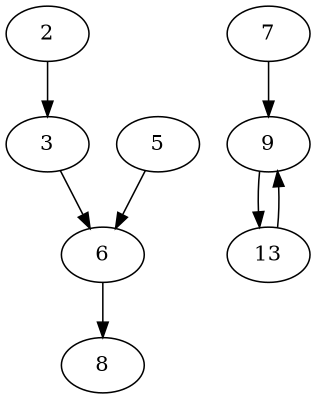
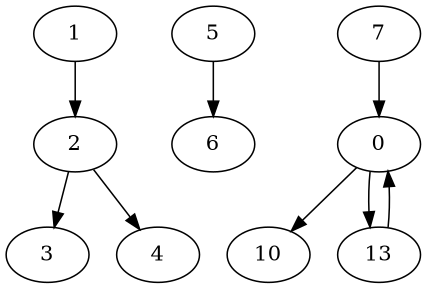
node "1": added
node "9": label "9" -> "0"
edge "3" -> "6": removed
node "4": added
node "10": added
node "8": removed
